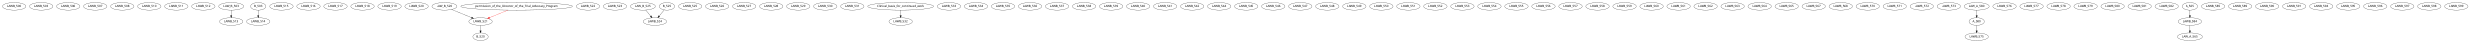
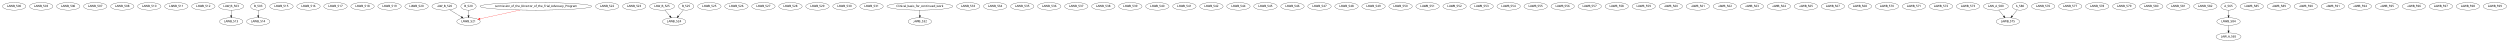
edge "LAW_A_580" -> "A_580": now "LAW_A_580" -> "LAWB_575"
edge "LAWB_521" -> "B_520": reversed
